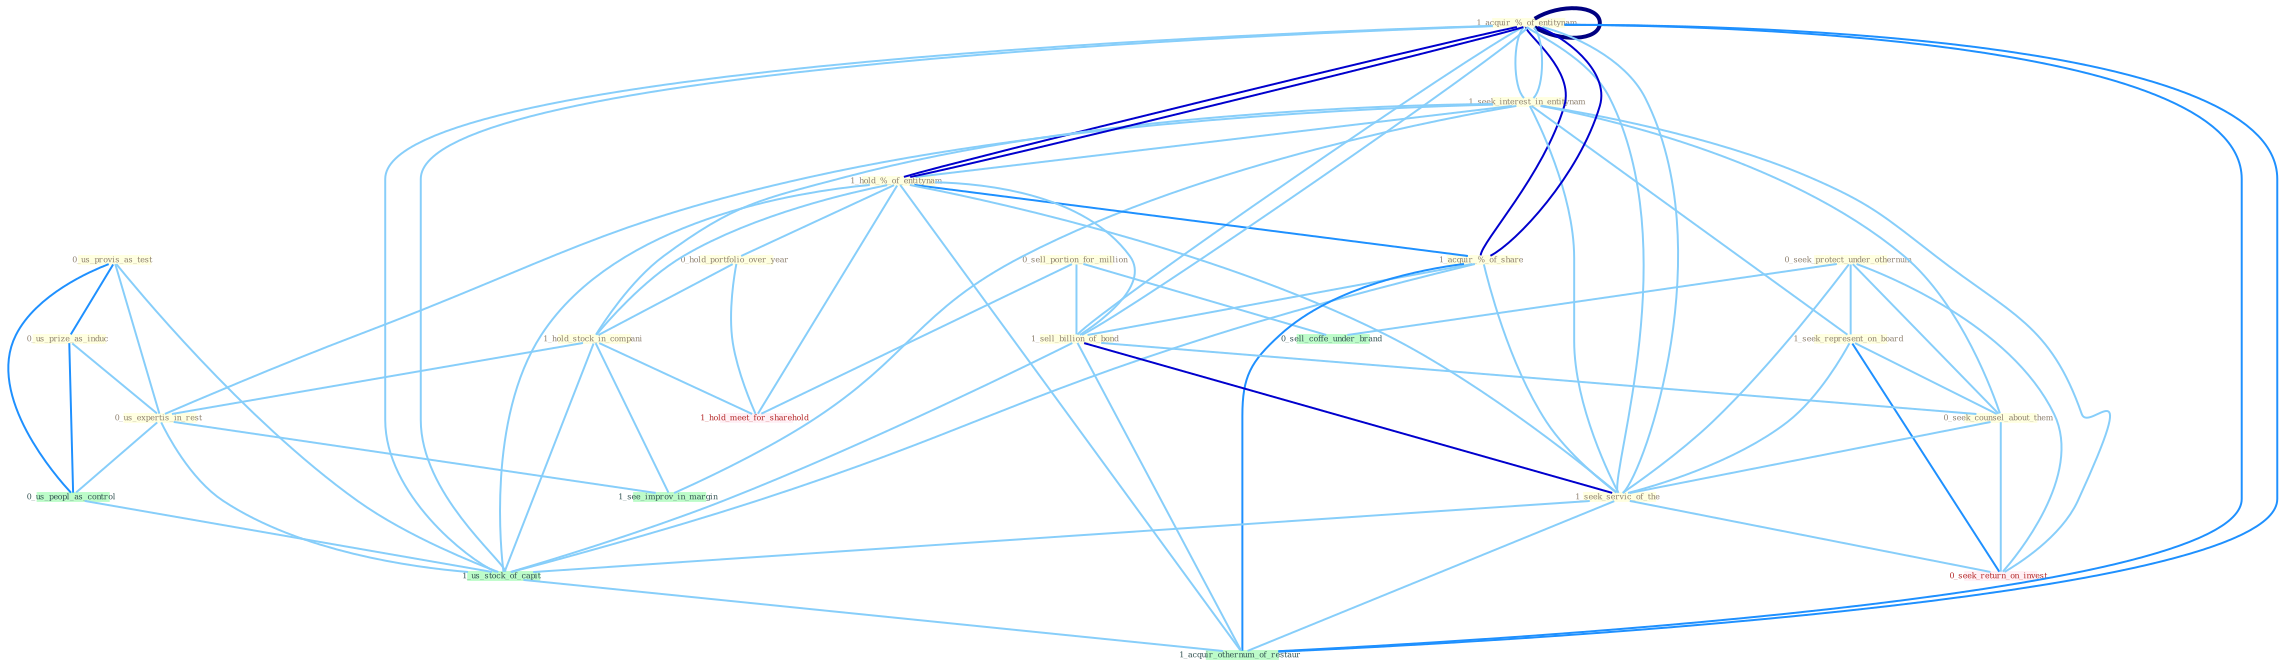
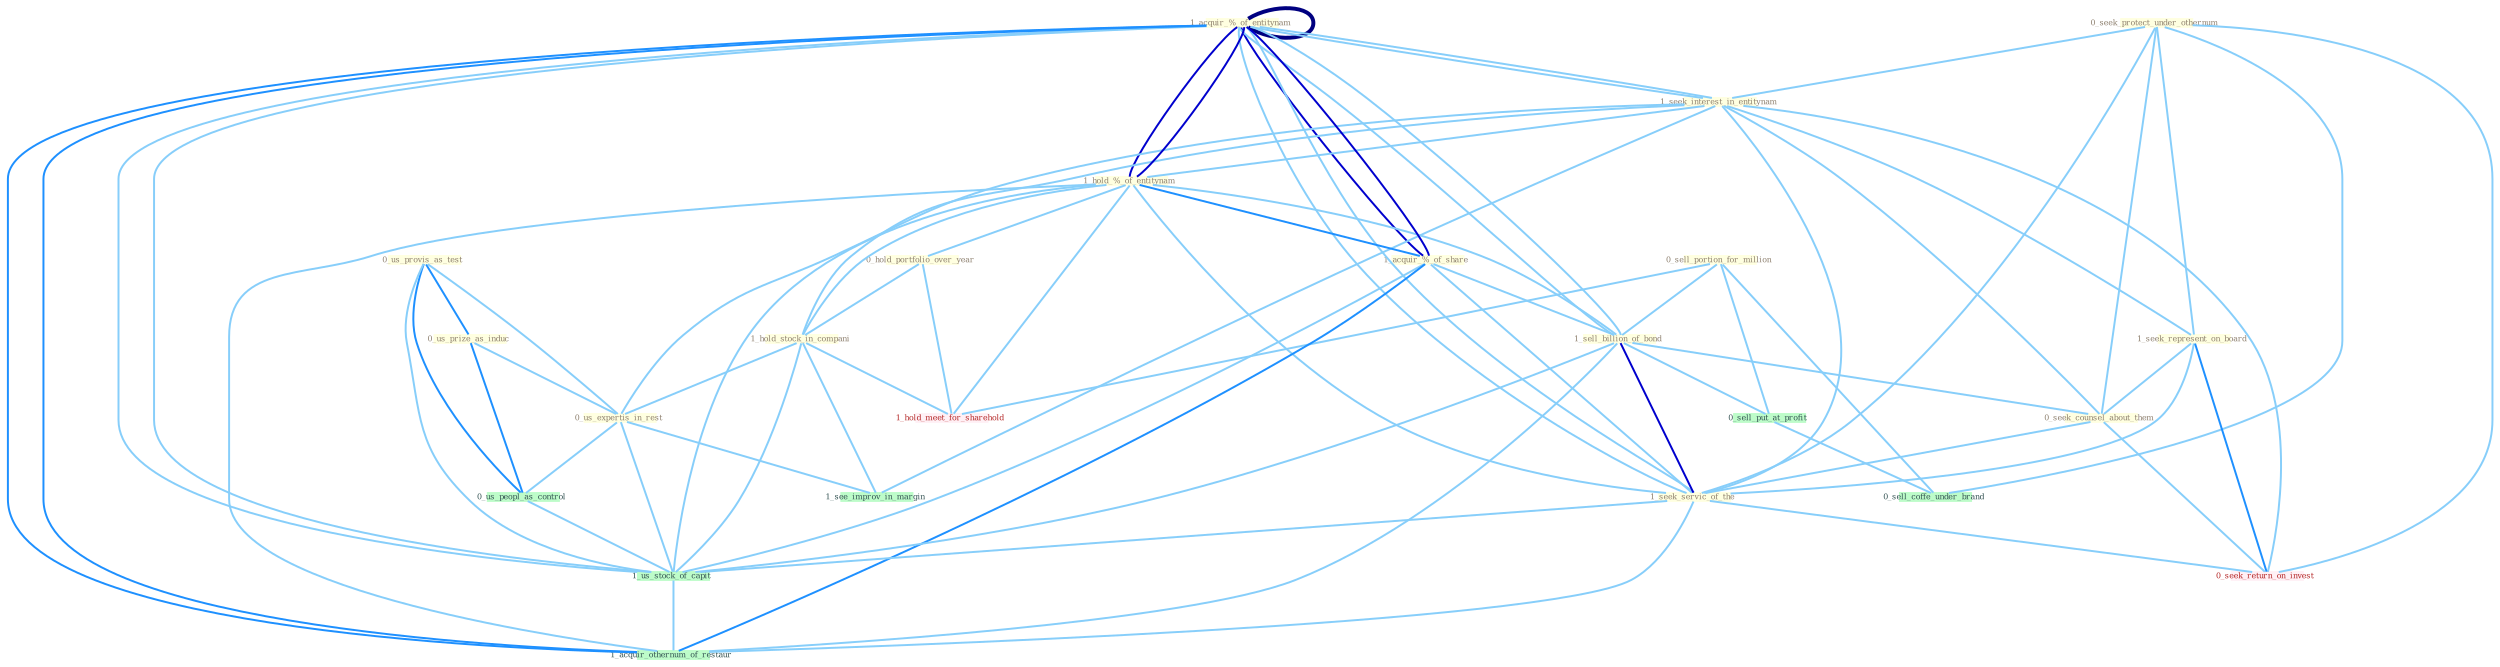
edge "0_seek_protect_under_othernum" -- "1_seek_interest_in_entitynam": added
node "0_sell_put_at_profit": added
